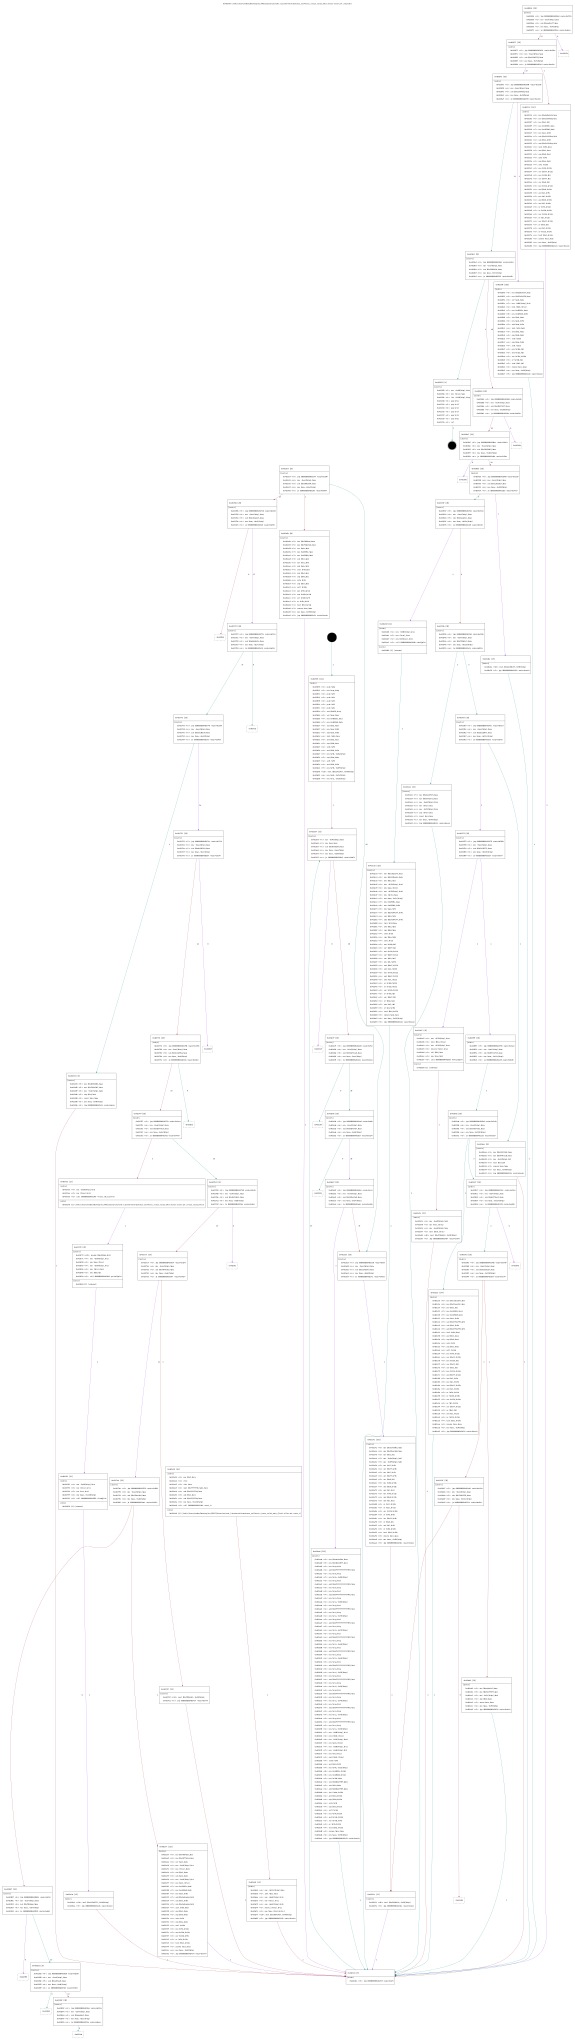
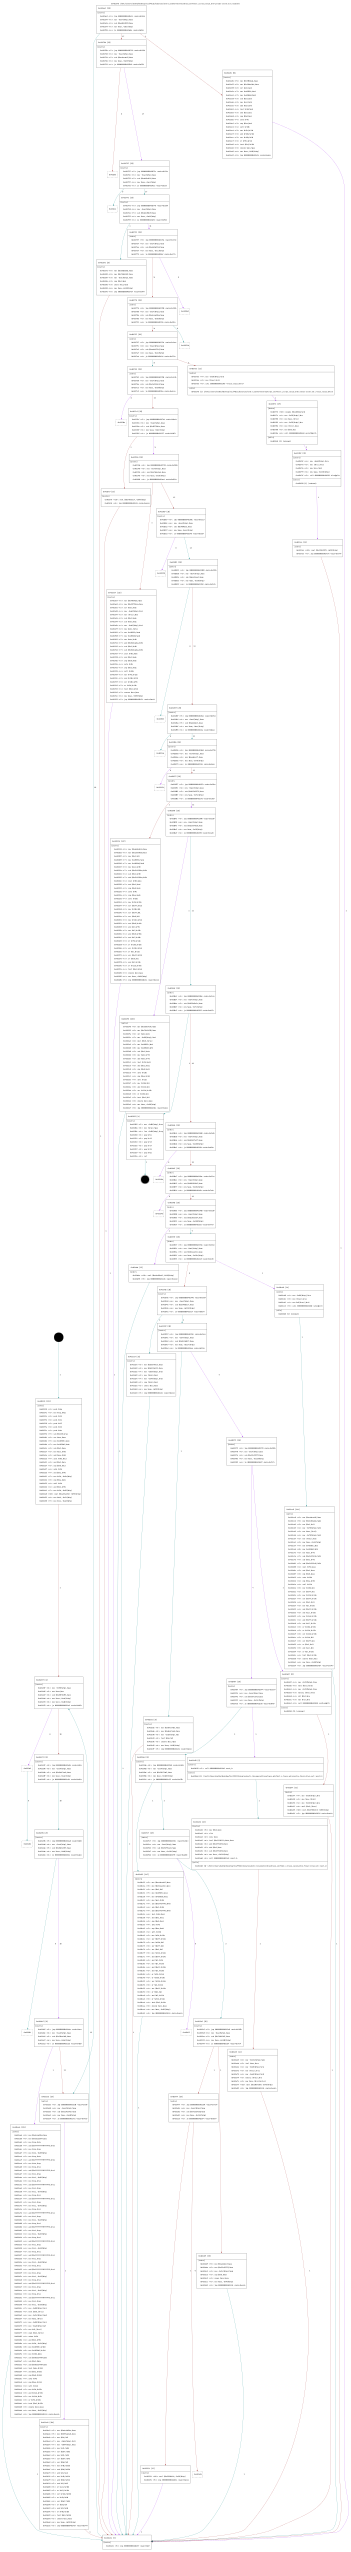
edge "0x40183f [28]" -> "0x40185b [28]": added, label "13"
edge "0x40167f [28]" -> "0x401c04": now "0x4021e9" -> "0x401c04"
edge "0x401a41 [106]" -> "0x4022f4 [15]": now "0x401a41 [106]" -> "0x402434 [5]"
node "0x401e38 [5]": added
